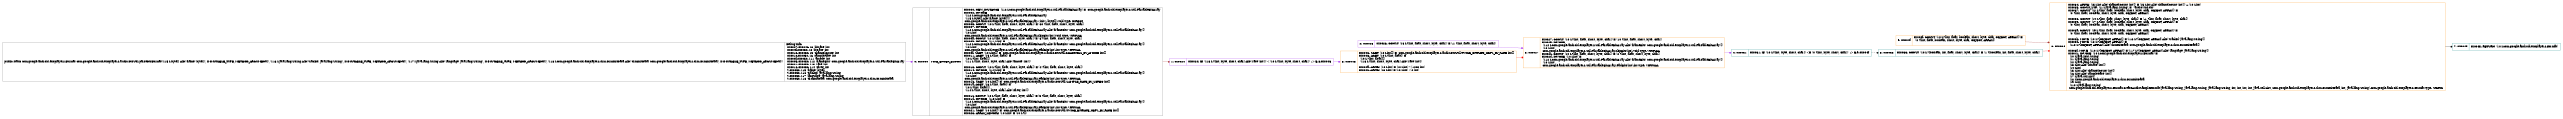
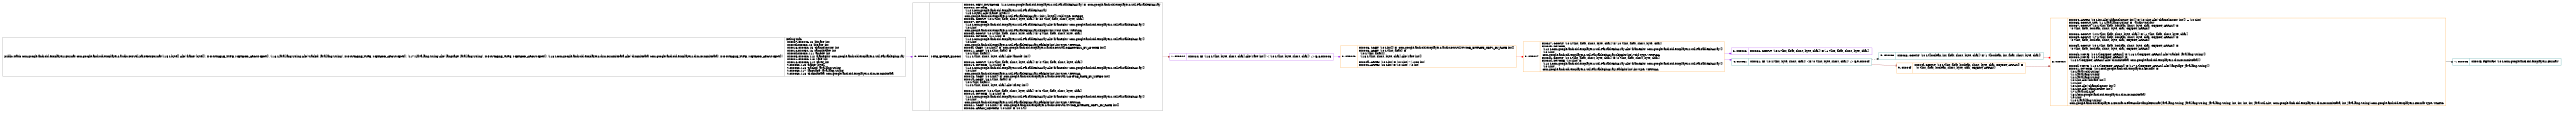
edge "2: 0x0026" -> "3: 0x0027": reversed
edge "4: 0x0031" -> "5: 0x0033": arrowhead dot -> diamond
edge "4: 0x0031" -> "9: 0x004f": added
